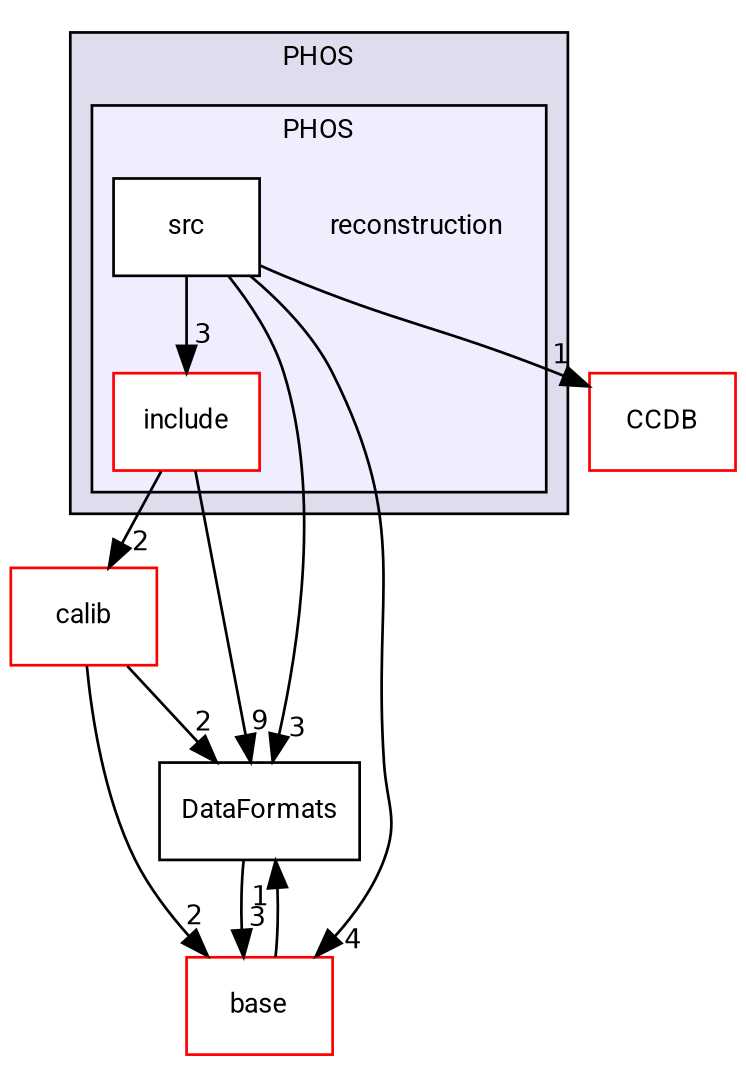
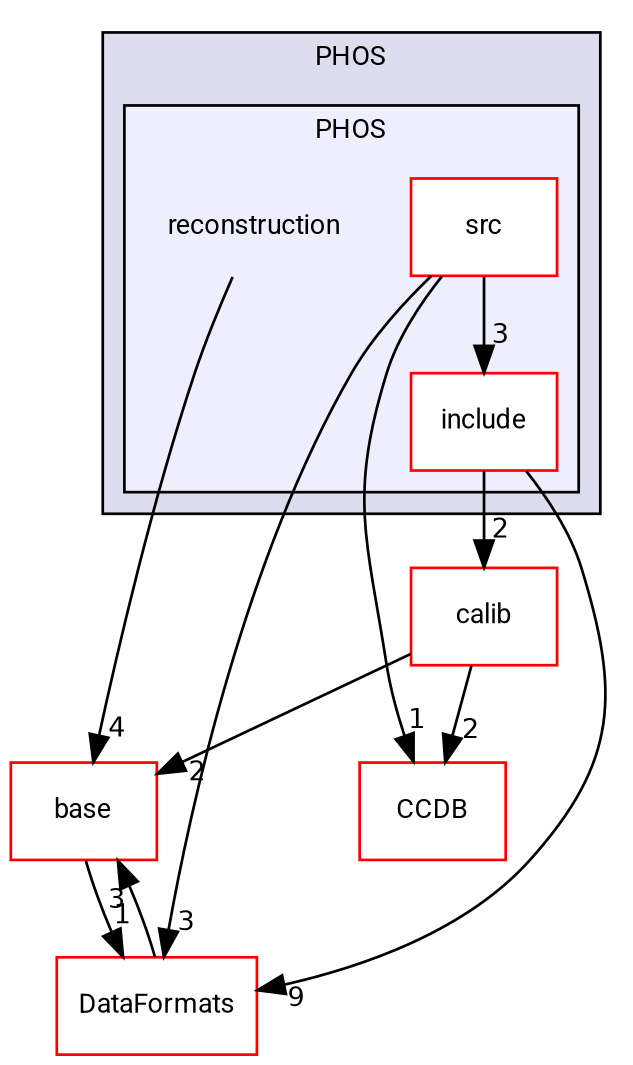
node "src": color black -> red
edge "src" -> "base": now "reconstruction" -> "base"
edge "calib" -> "DataFormats": now "calib" -> "CCDB"
node "DataFormats": color black -> red
